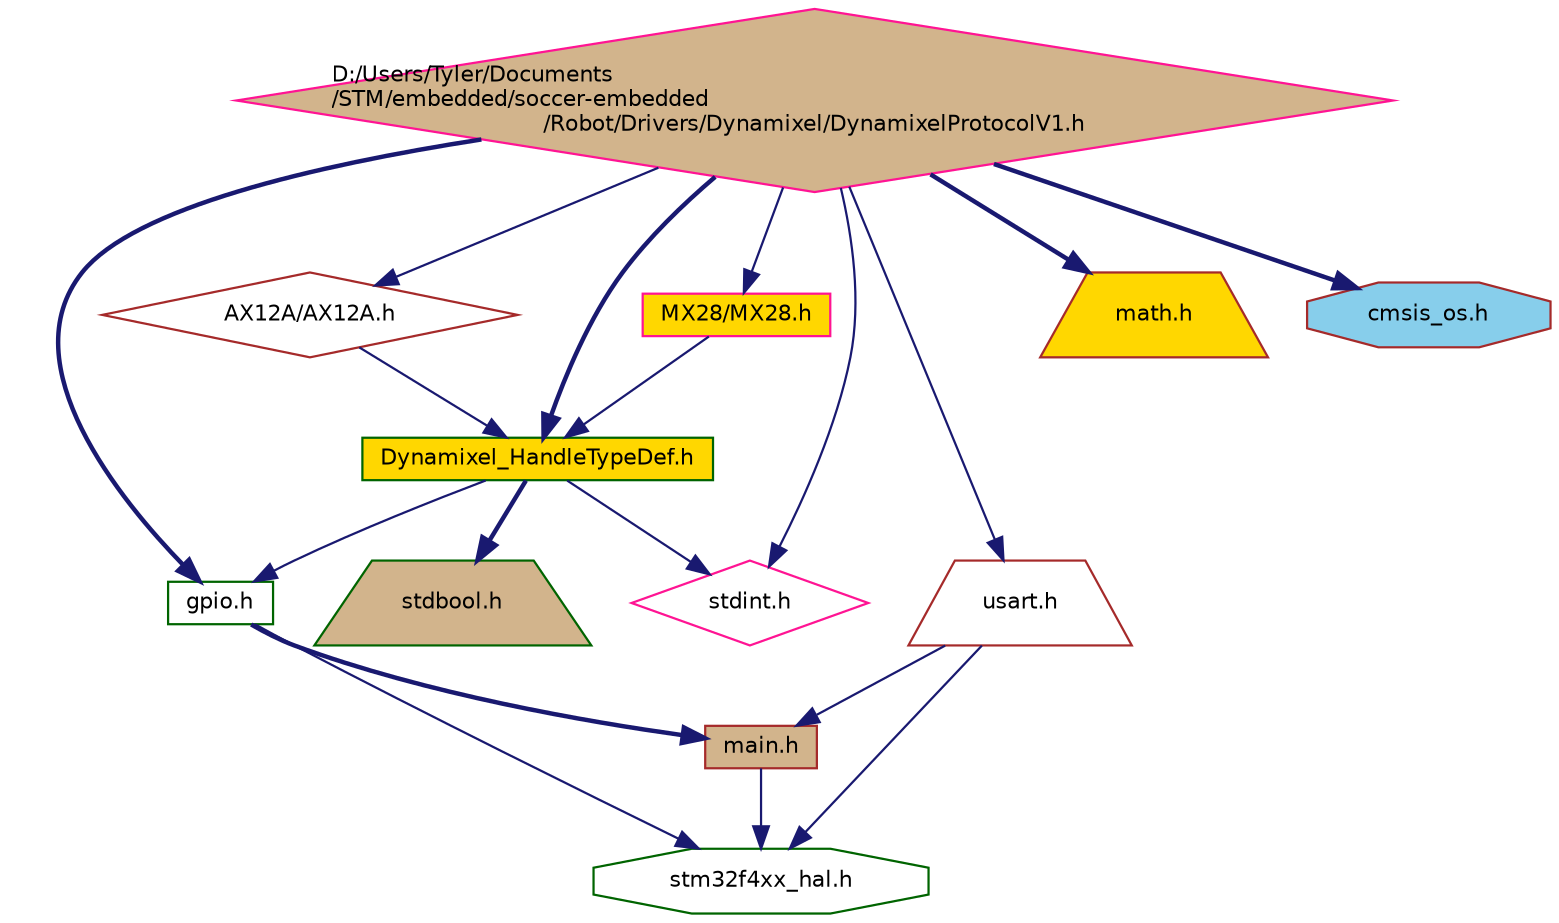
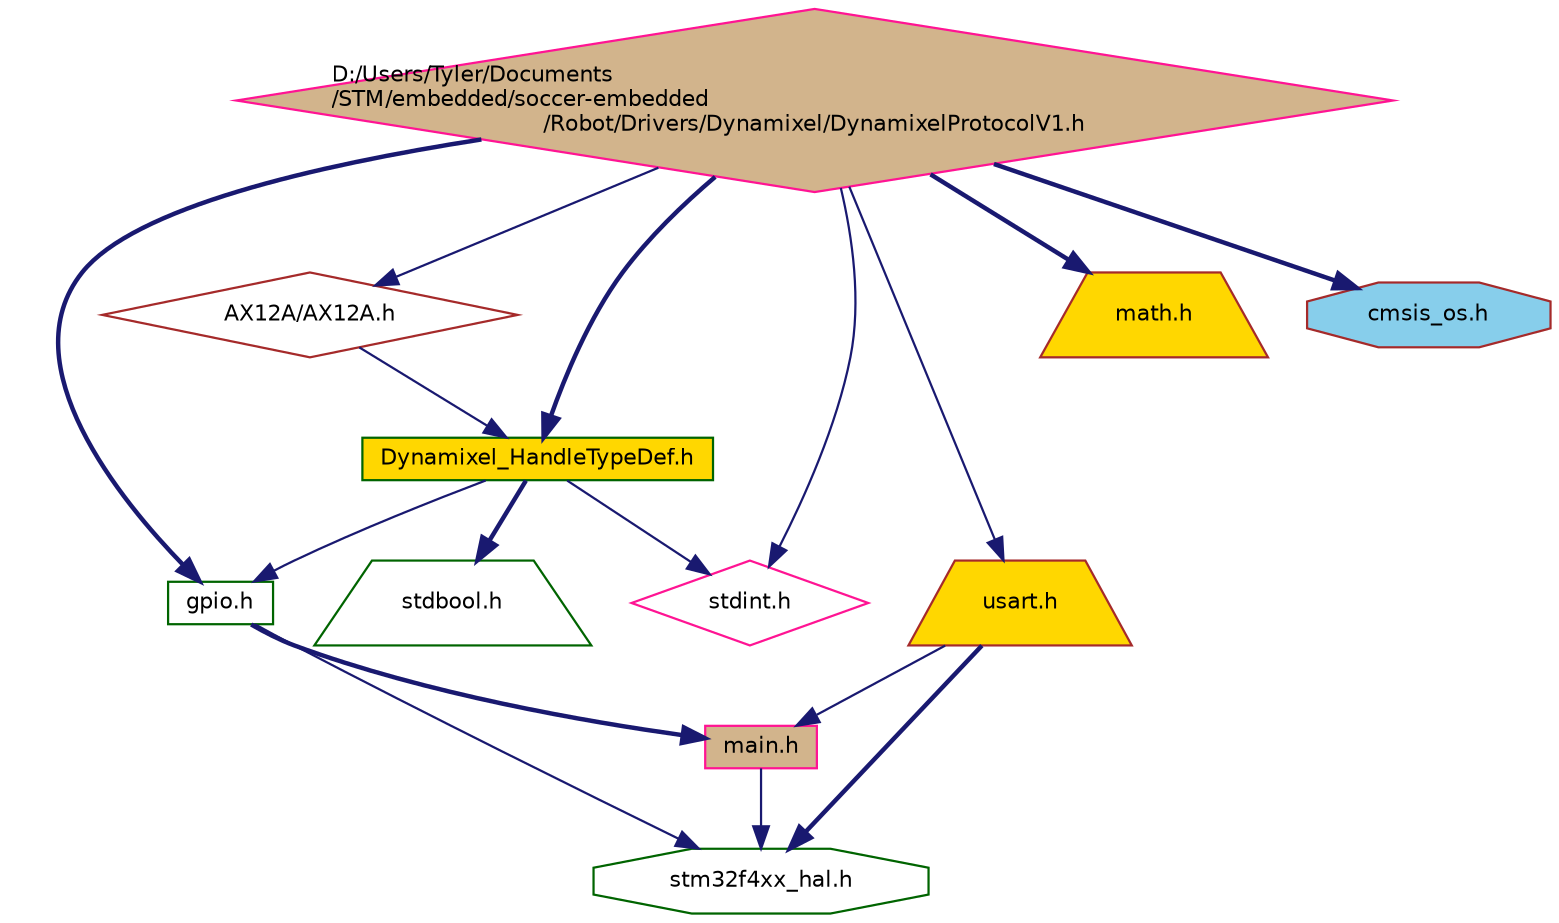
node "MX28/MX28.h": removed
node "stdbool.h": fillcolor tan -> white
node "usart.h": fillcolor white -> gold
edge "usart.h" -> "stm32f4xx_hal.h": style solid -> bold
node "main.h": color brown -> deeppink
